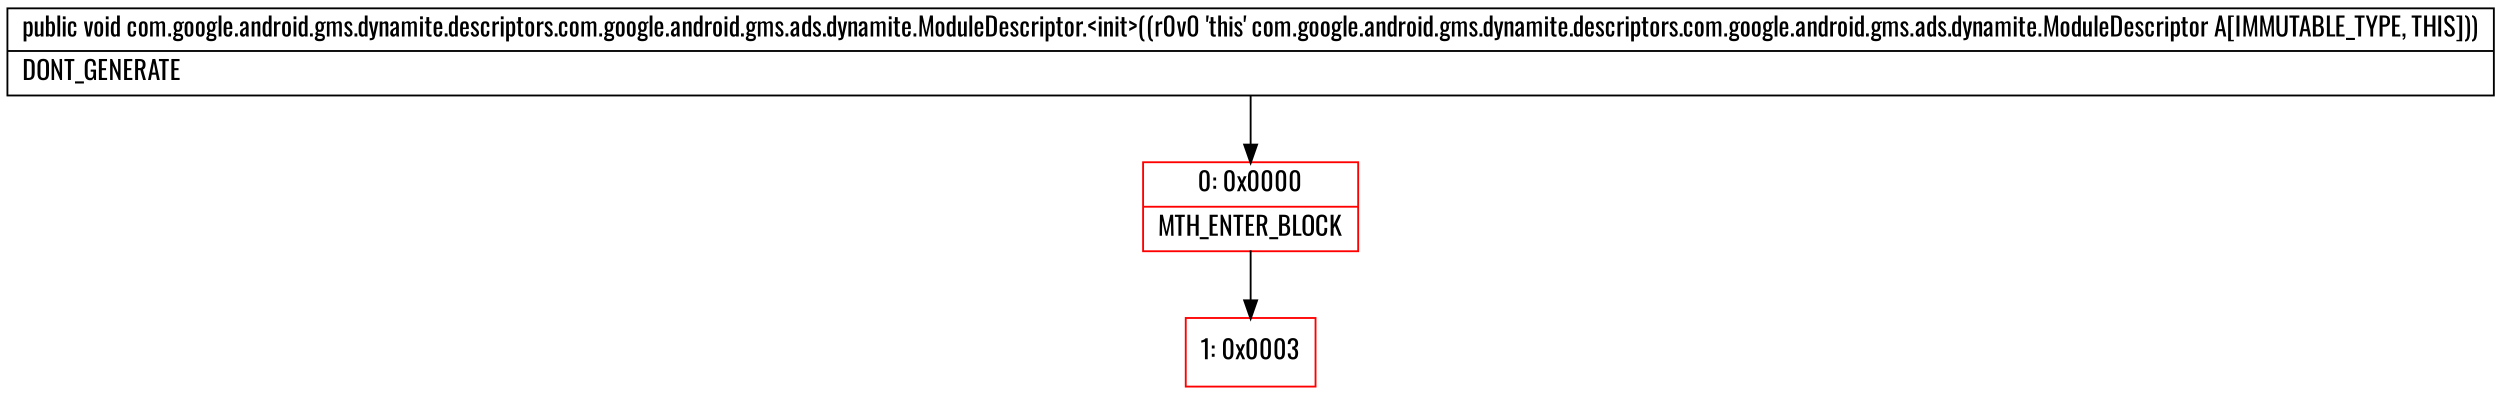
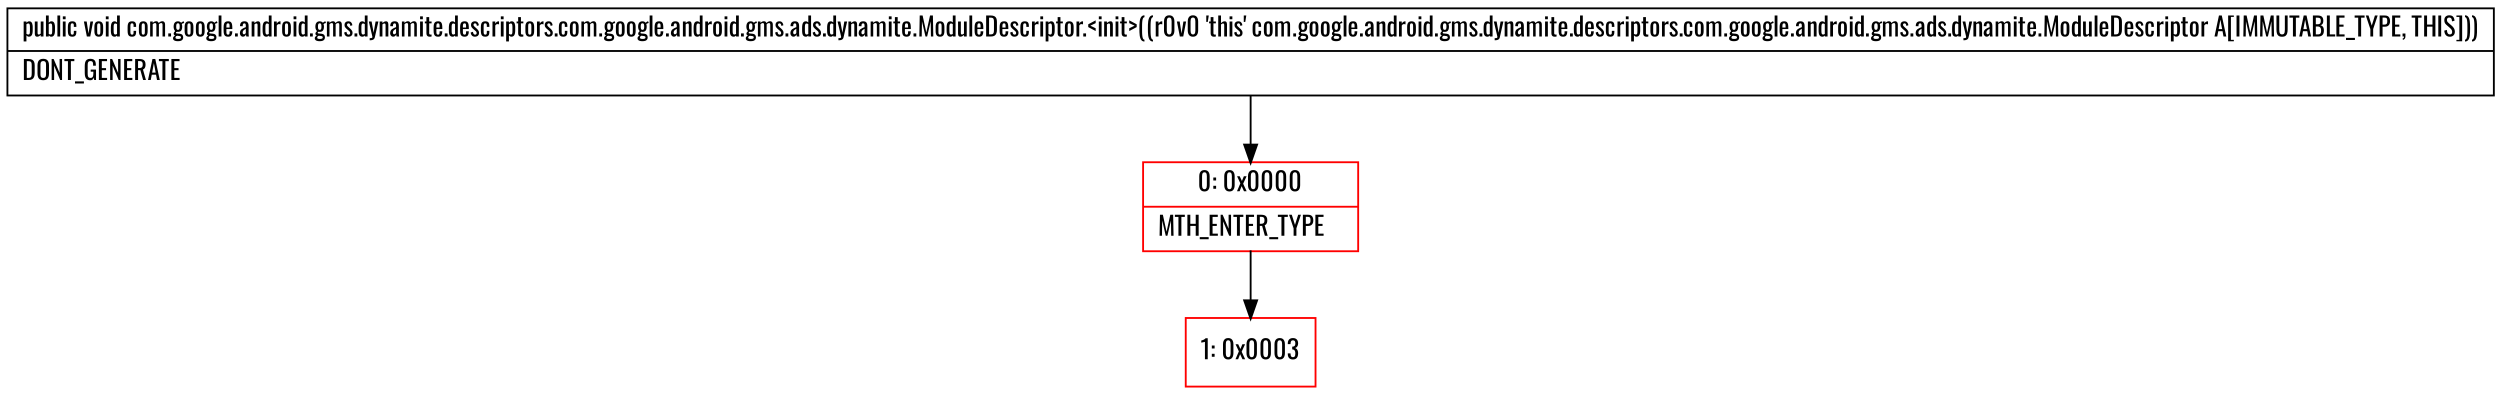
node "0: 0x0000": text "MTH_ENTER_BLOCK" -> "MTH_ENTER_TYPE"
